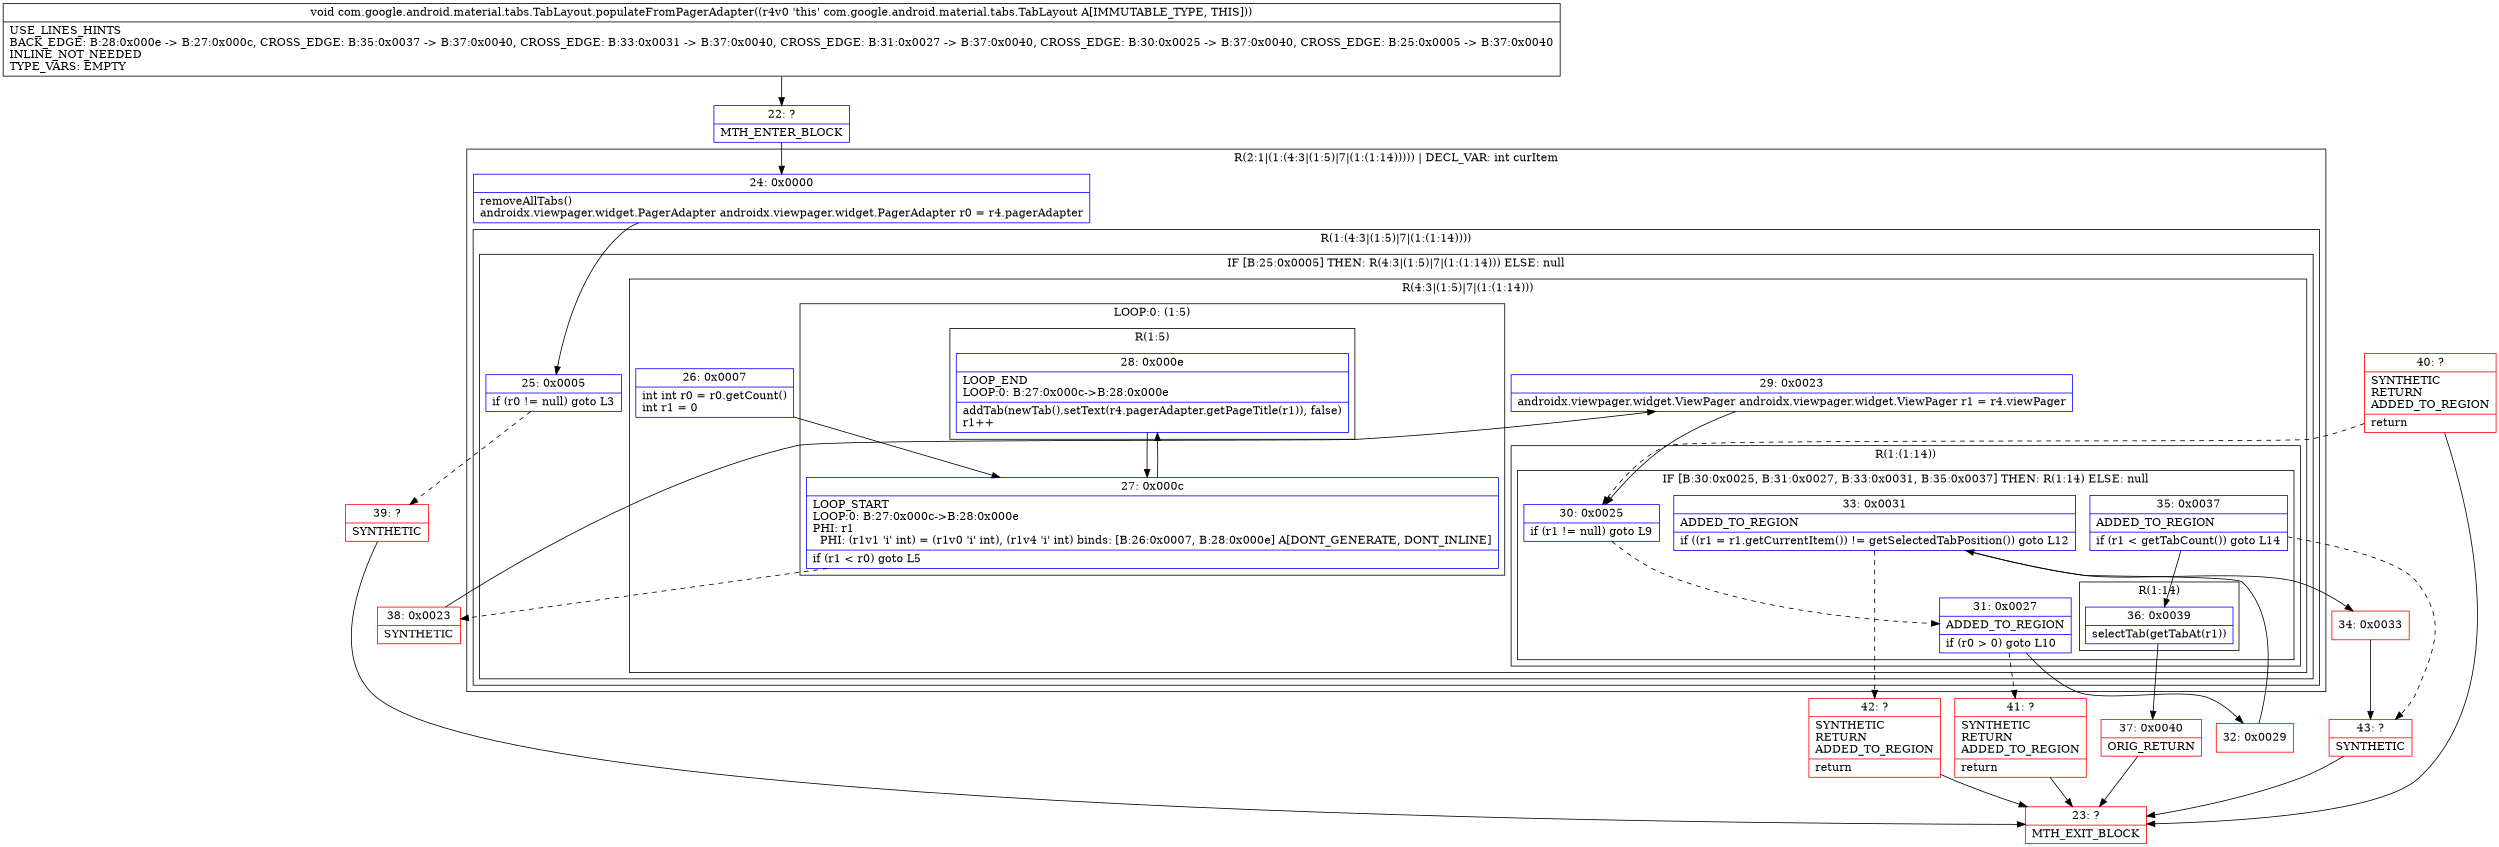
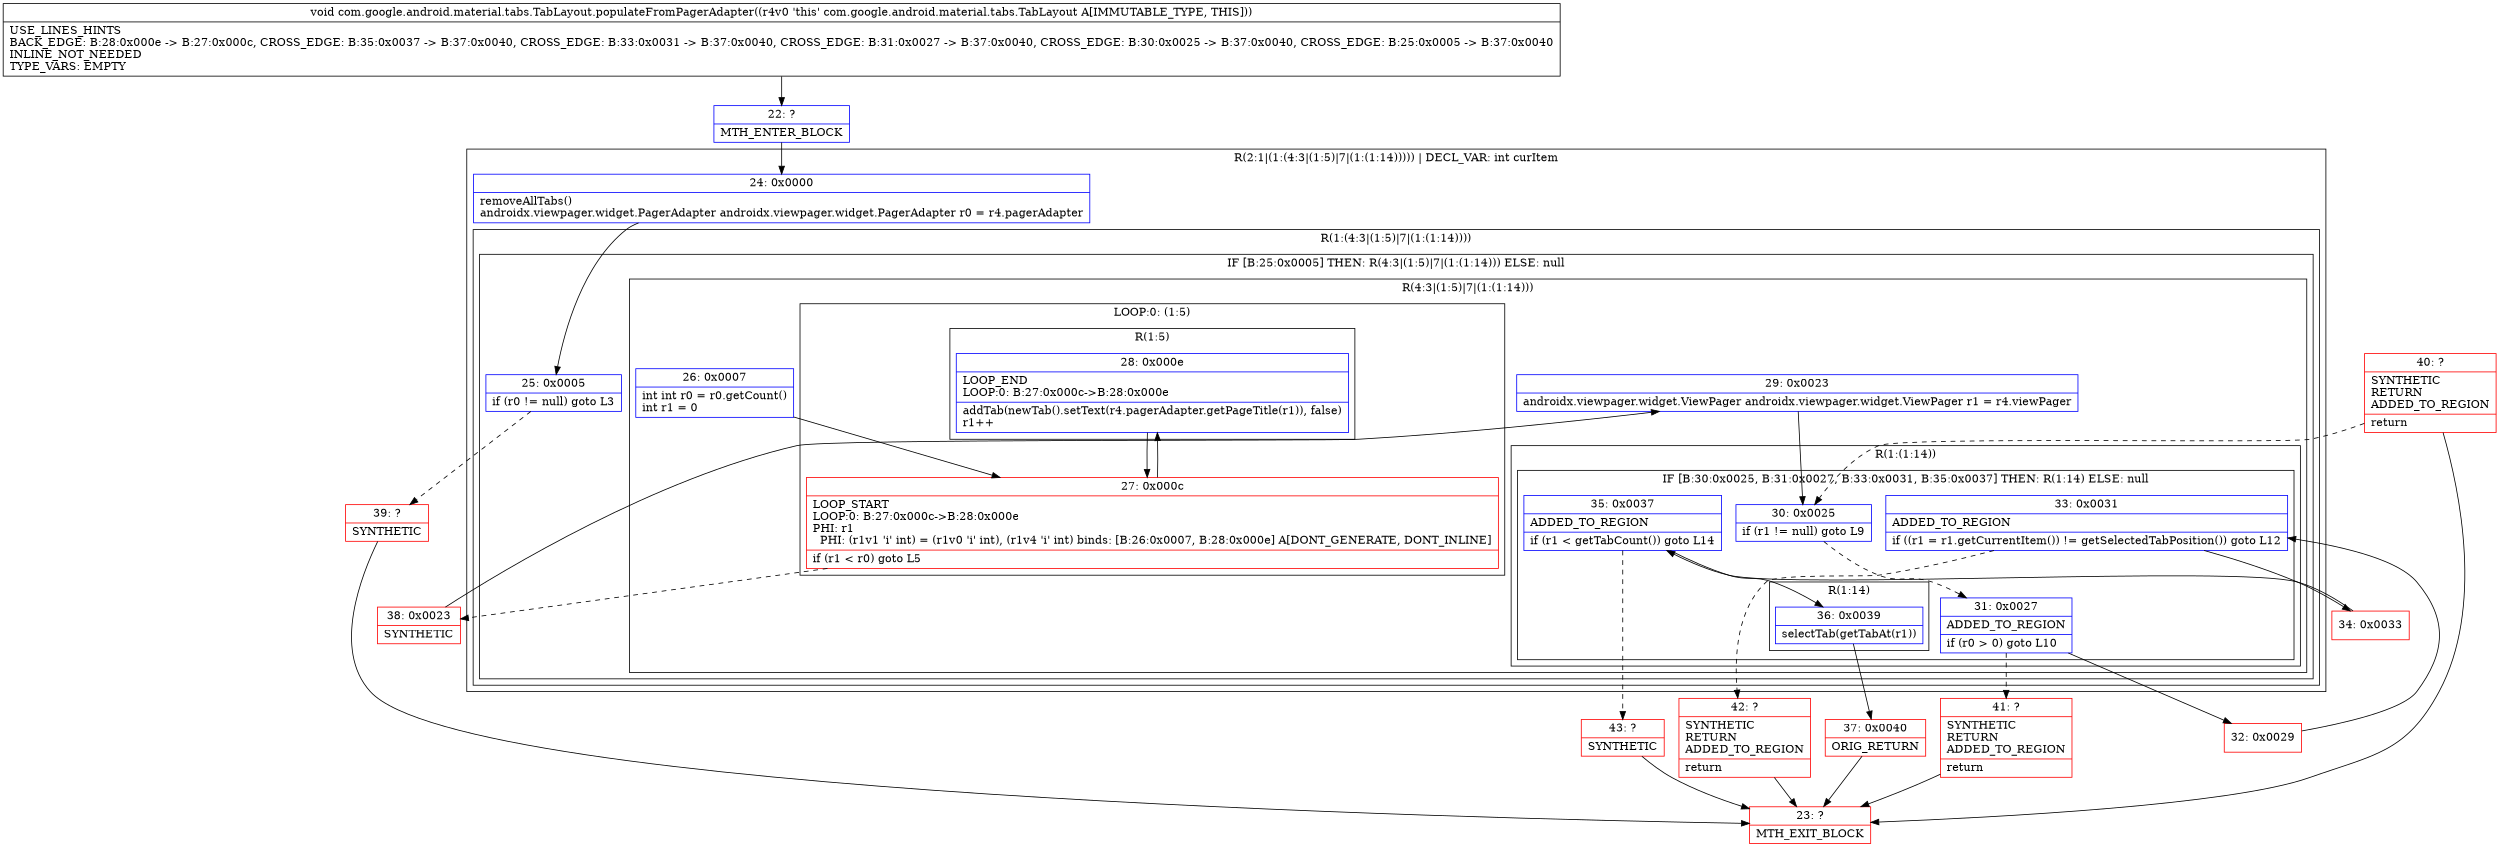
node "27: 0x000c": color blue -> red
edge "34: 0x0033" -> "43: ?": now "34: 0x0033" -> "35: 0x0037"
